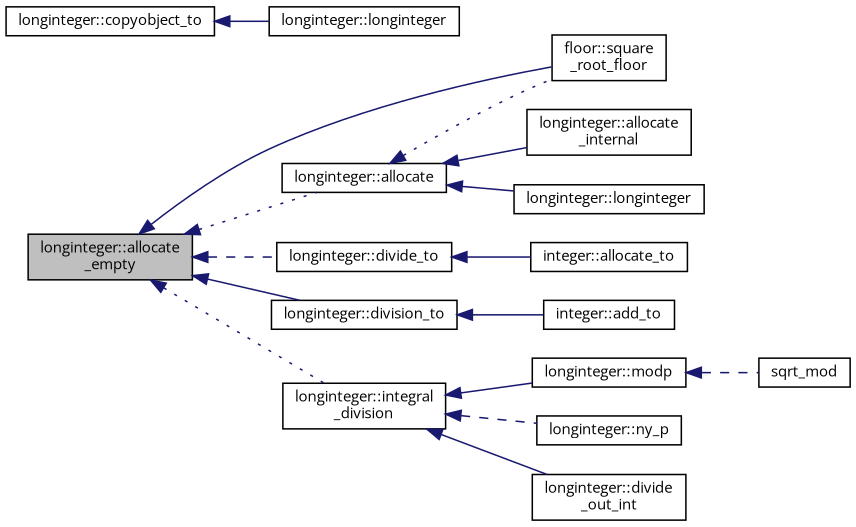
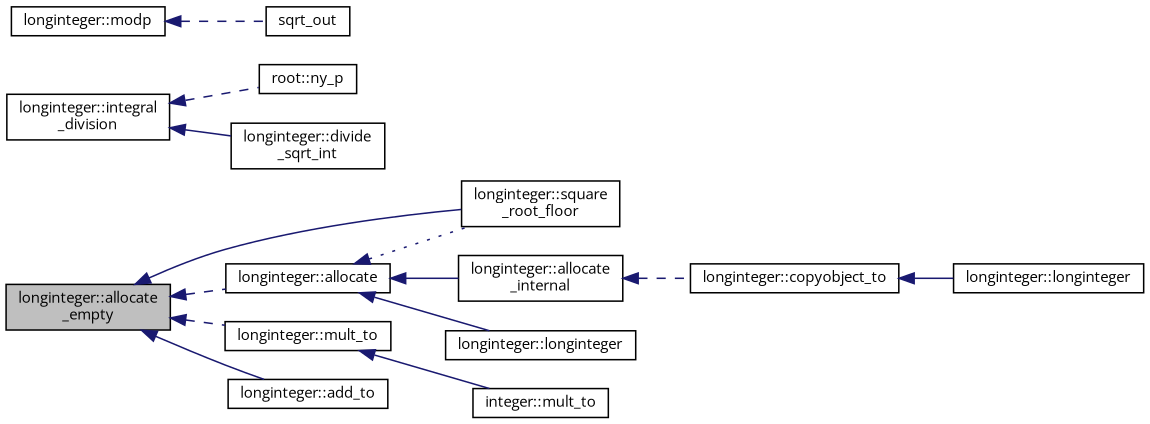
node "floor::square _root_floor": label "floor::square _root_floor" -> "longinteger::square _root_floor"
edge "longinteger::allocate" -> "longinteger::allocate _empty": style dotted -> dashed
node "longinteger::divide_to": label "longinteger::divide_to" -> "longinteger::mult_to"
node "integer::allocate_to": label "integer::allocate_to" -> "integer::mult_to"
edge "longinteger::copyobject_to" -> "longinteger::allocate _internal": added
node "longinteger::division_to": label "longinteger::division_to" -> "longinteger::add_to"
node "integer::add_to": removed
edge "longinteger::integral _division" -> "longinteger::allocate _empty": removed
node "sqrt_mod": label "sqrt_mod" -> "sqrt_out"
edge "longinteger::modp" -> "longinteger::integral _division": removed
node "longinteger::ny_p": label "longinteger::ny_p" -> "root::ny_p"
node "longinteger::divide _out_int": label "longinteger::divide _out_int" -> "longinteger::divide _sqrt_int"
